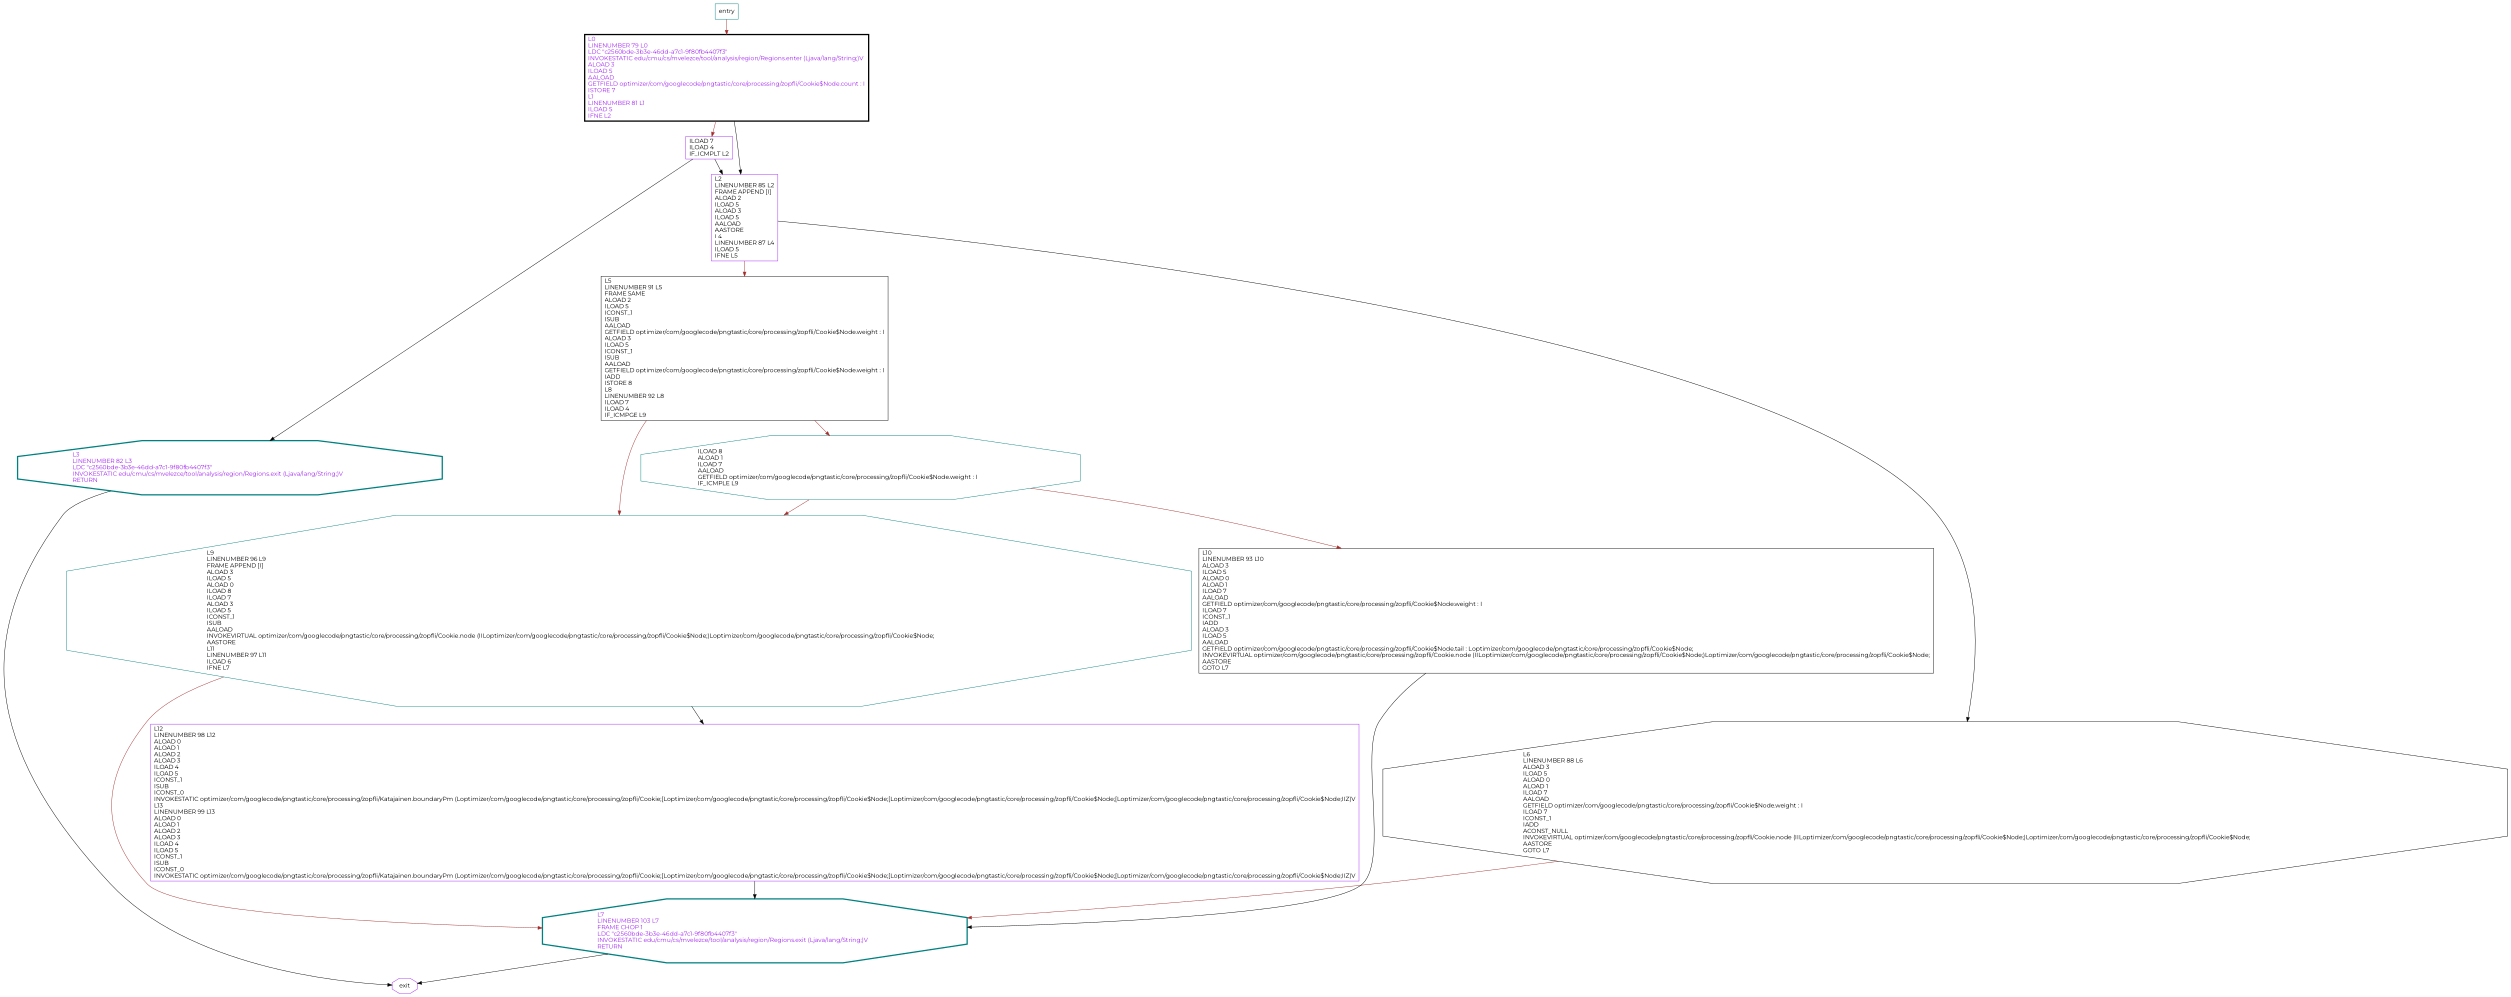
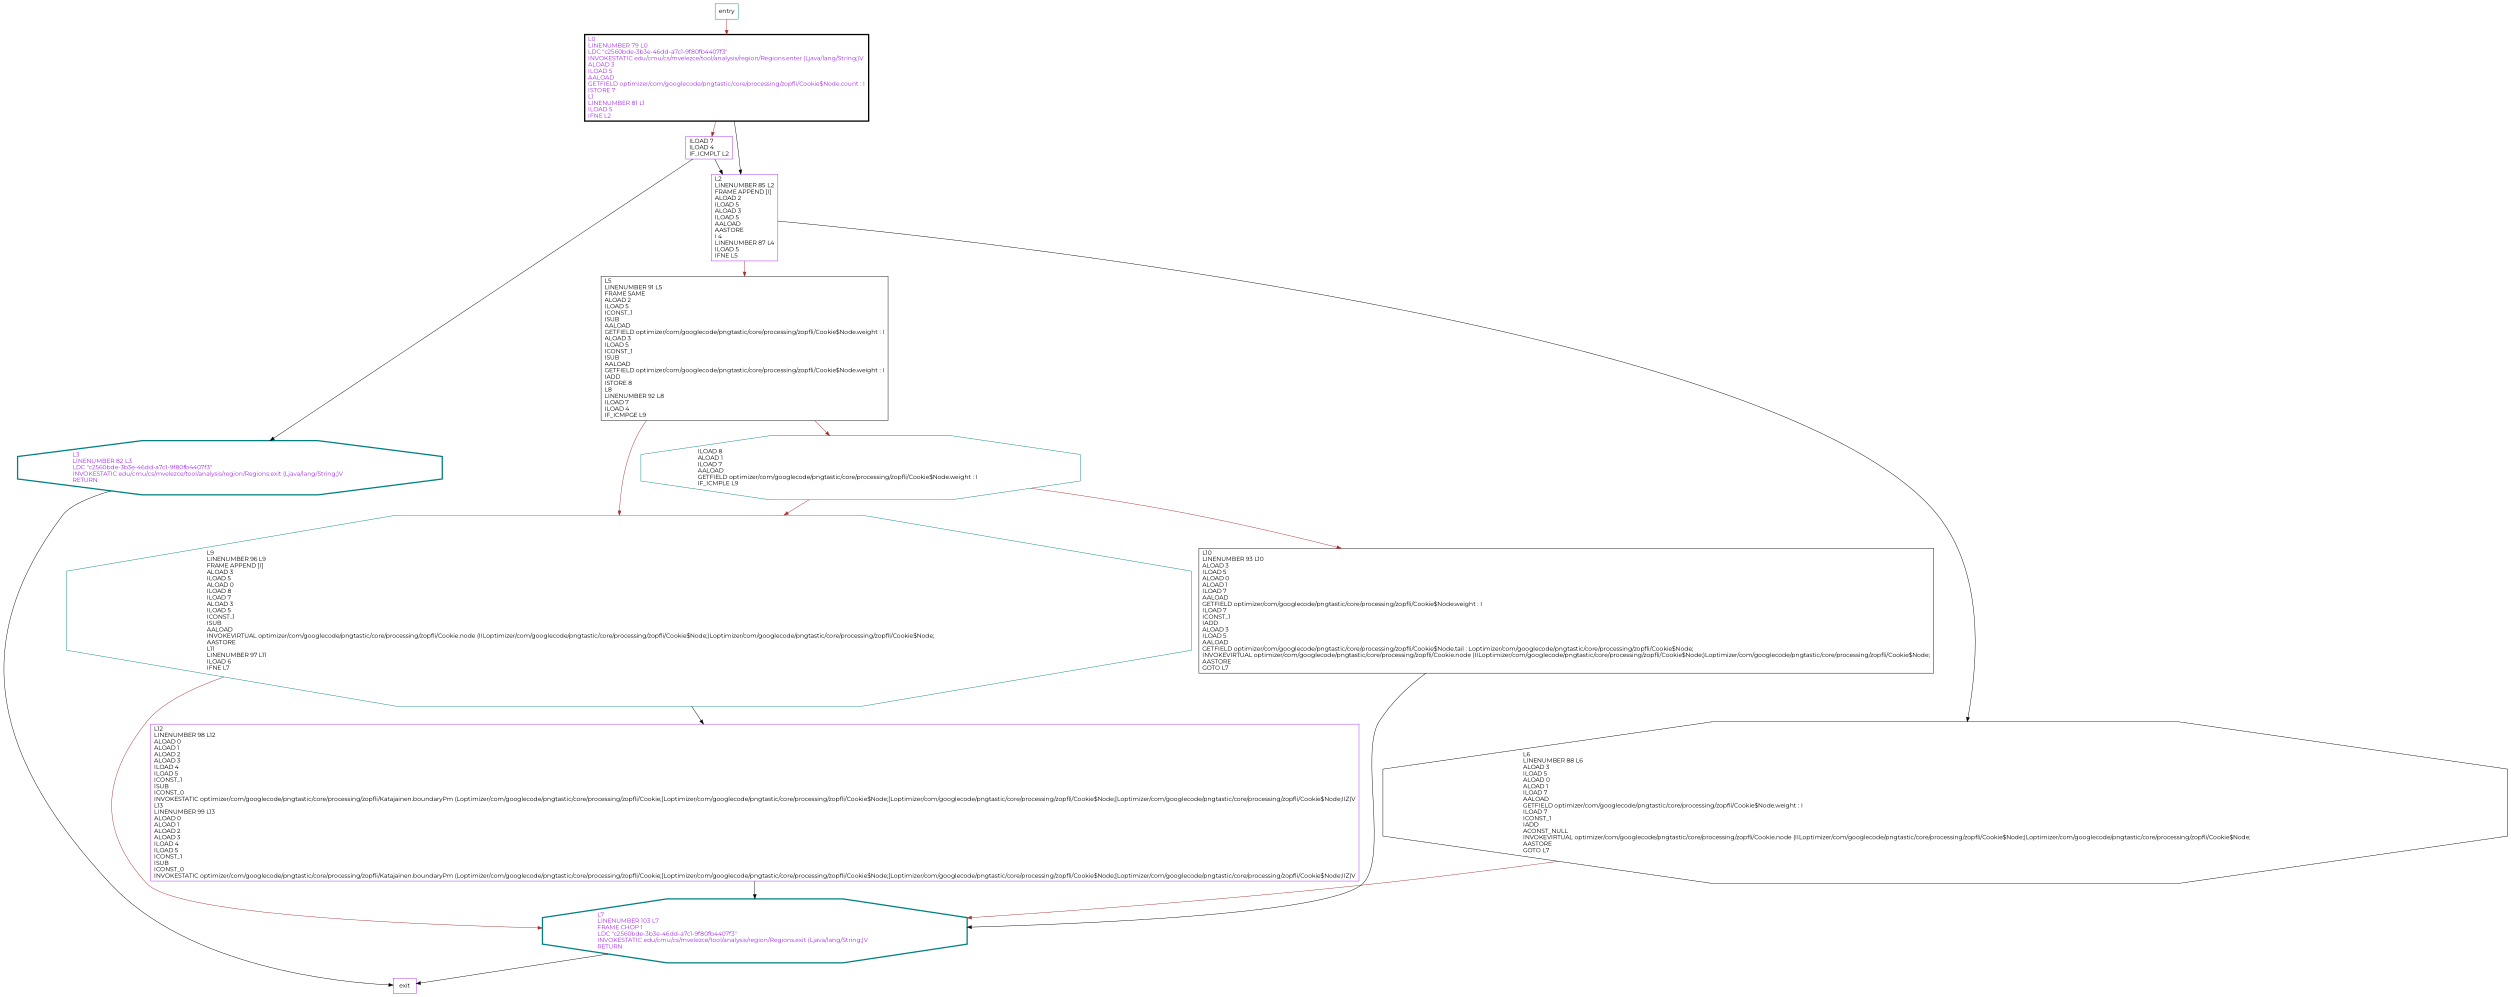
node "exit": shape octagon -> box
